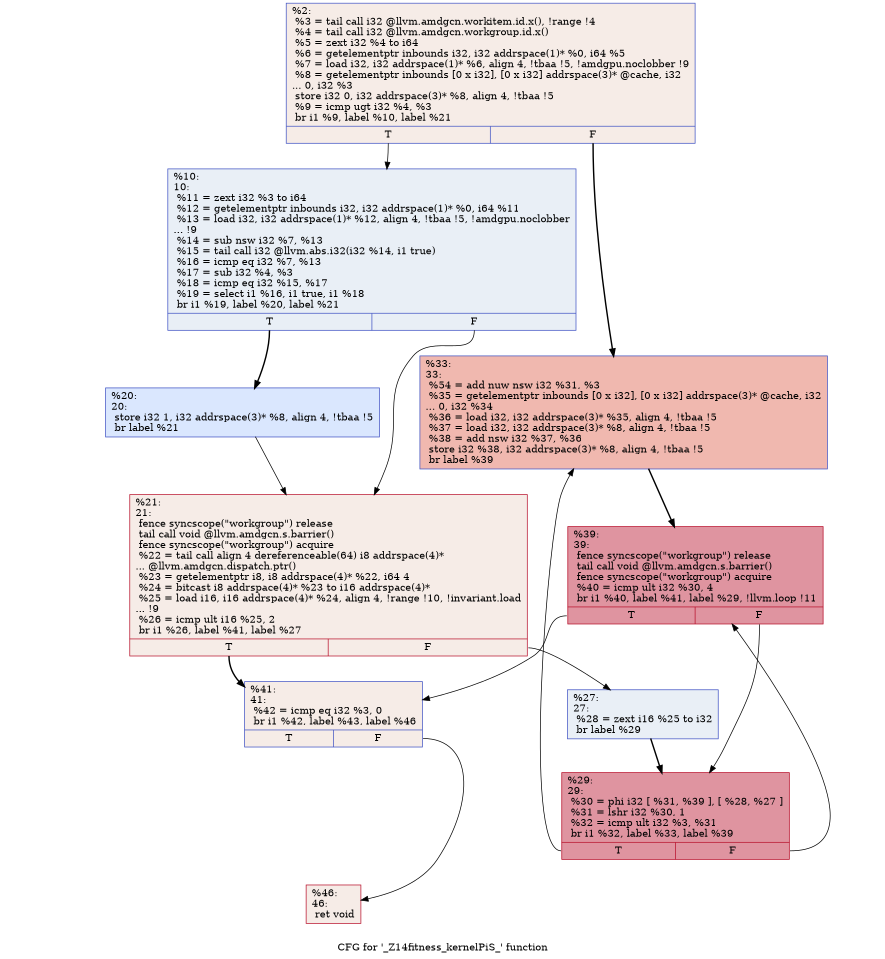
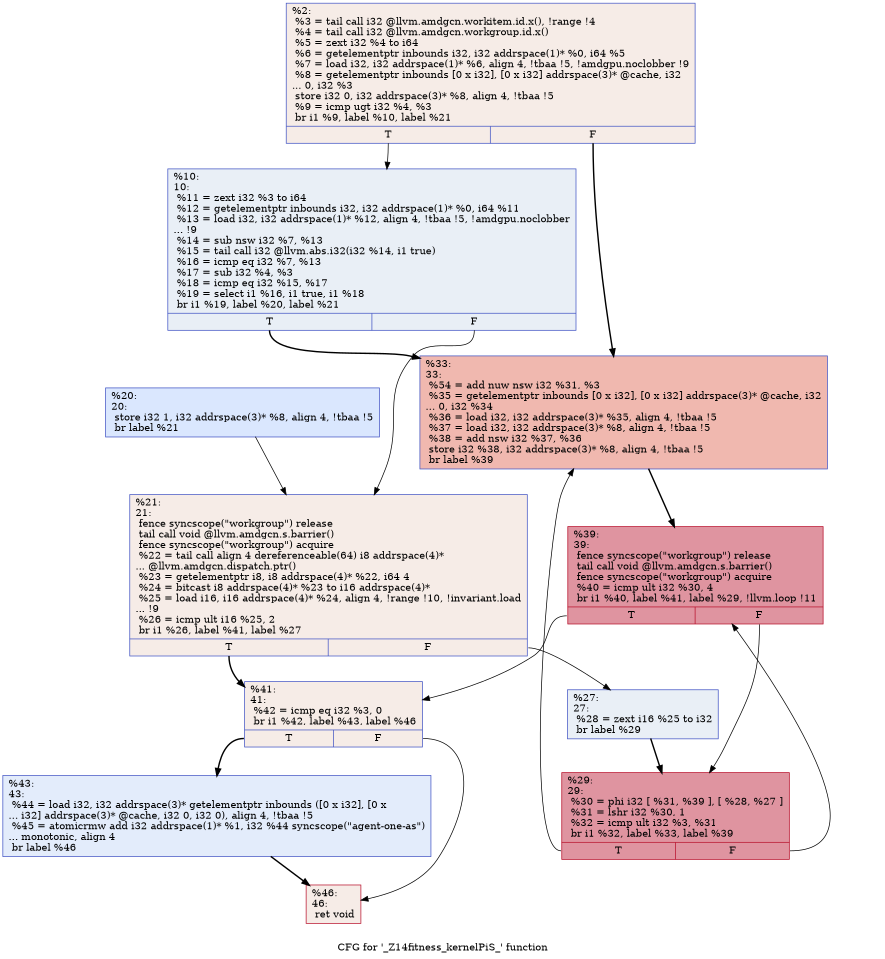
edge "%10:" -> "%20:": now "%10:" -> "%33:"
node "%21:": color #b70d28ff -> #3d50c3ff
node "%43:": added
